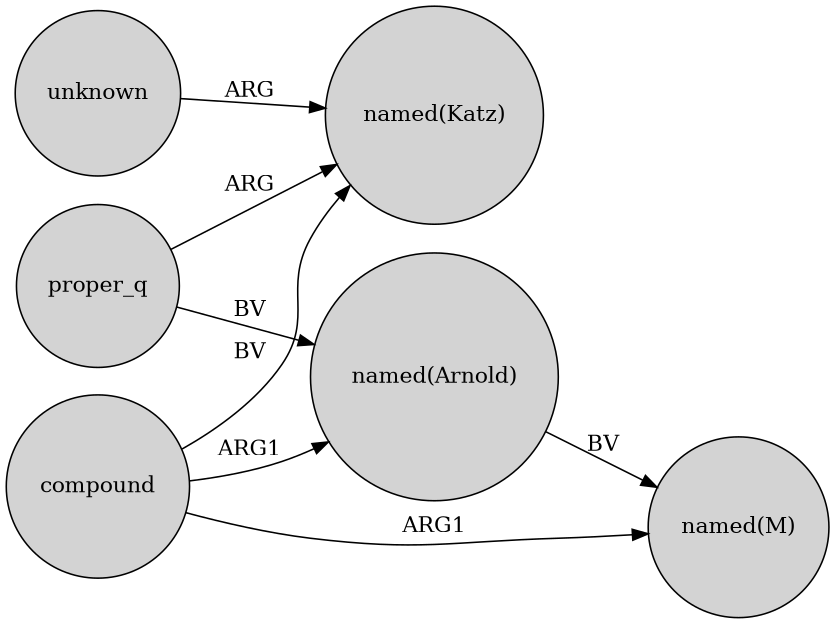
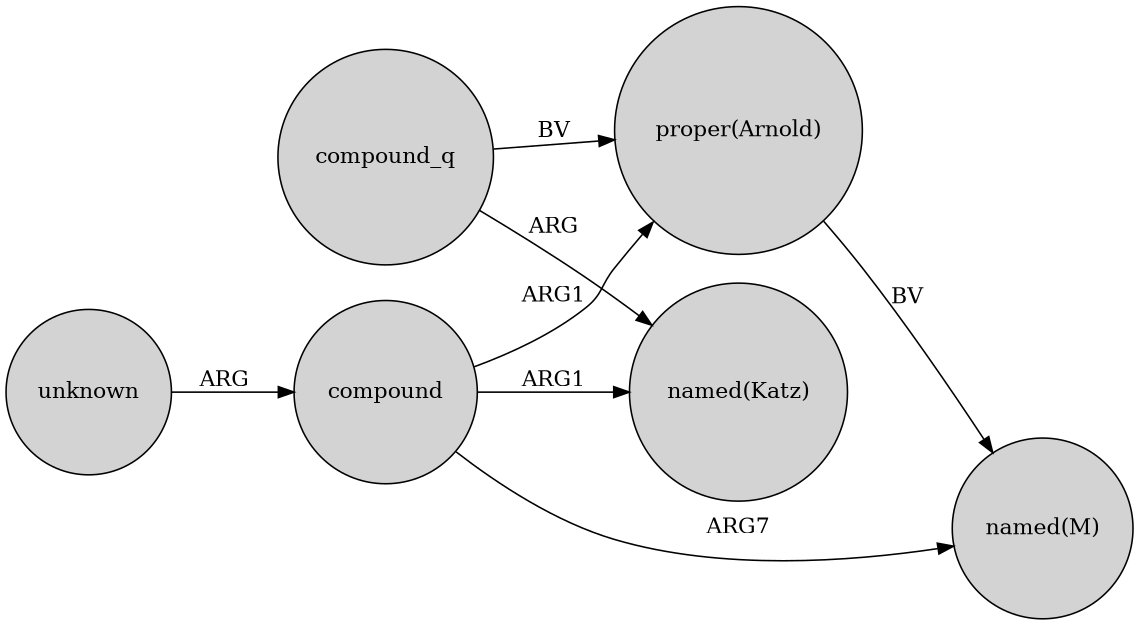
edge "unknown" -> "named(Katz)": now "unknown" -> "compound"
node "proper_q": label "proper_q" -> "compound_q"
edge "compound" -> "named(Katz)": label "BV" -> "ARG1"
node "named(Arnold)": label "named(Arnold)" -> "proper(Arnold)"
edge "compound" -> "named(M)": label "ARG1" -> "ARG7"
